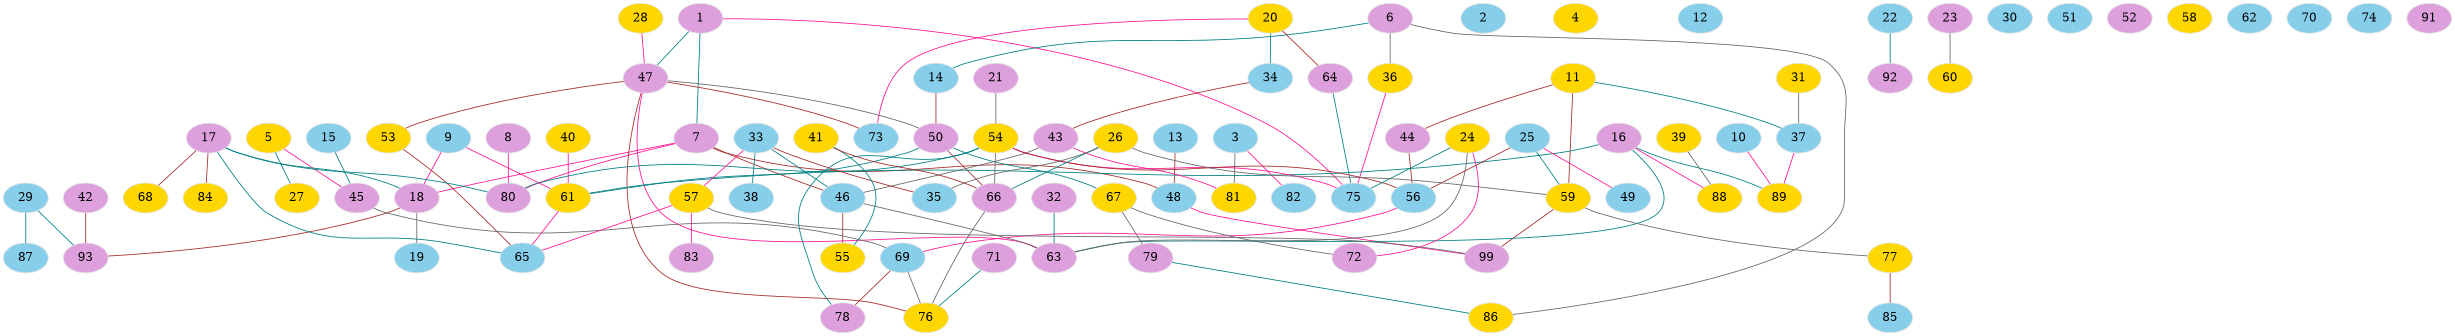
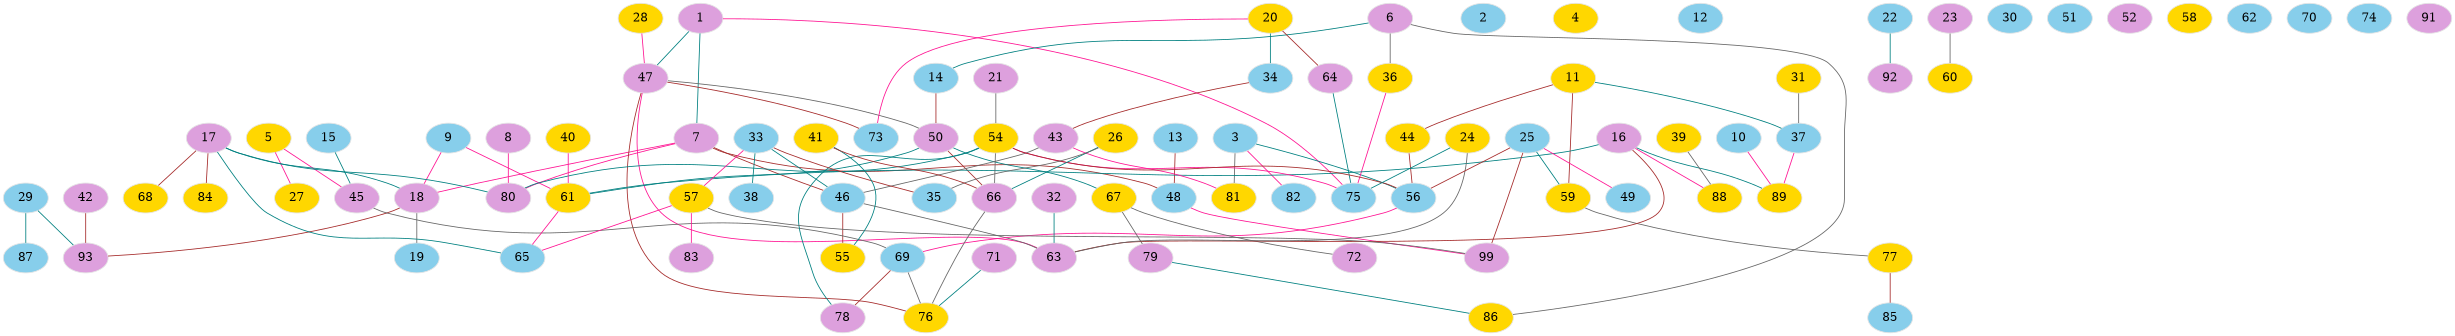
node "53": removed
node "44": fillcolor plum -> gold
edge "3" -- "56": added
edge "5" -- "27": color teal -> deeppink
edge "26" -- "59": removed
edge "59" -- "99": now "25" -- "99"
edge "24" -- "72": removed
edge "16" -- "63": color teal -> brown
